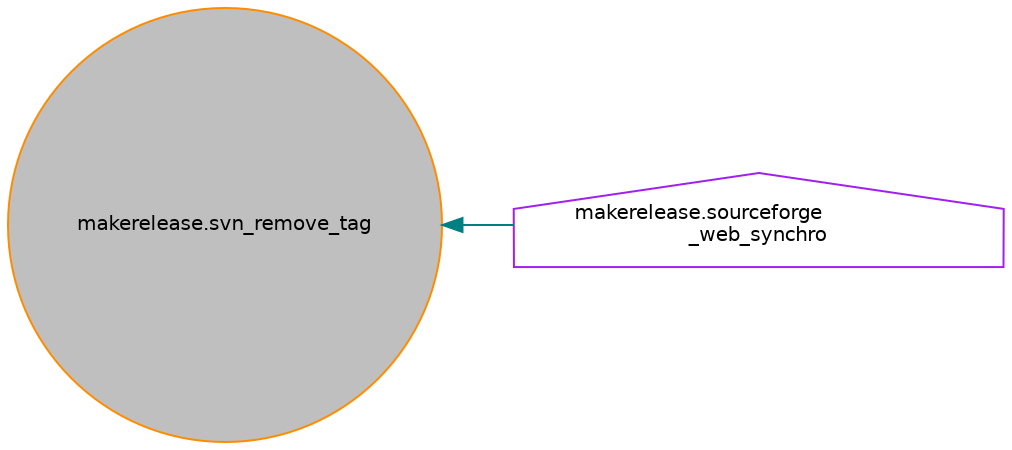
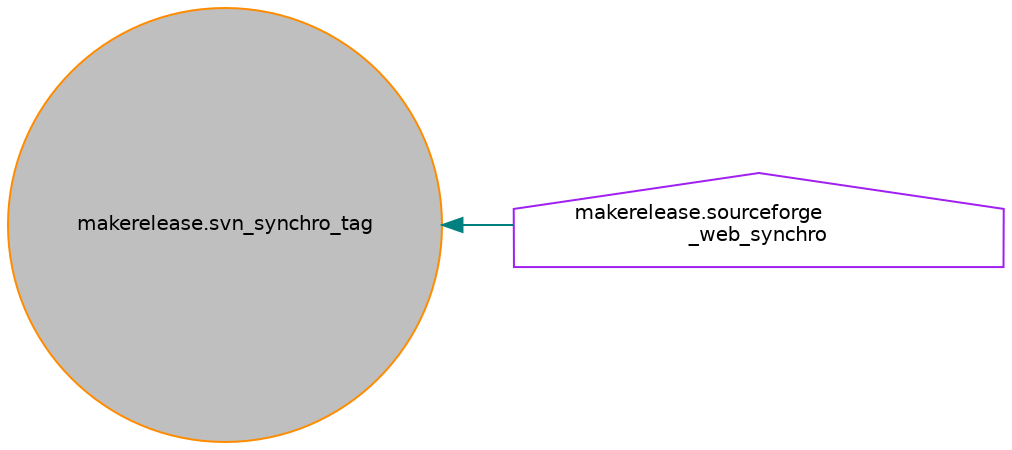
node "makerelease.svn_remove_tag": label "makerelease.svn_remove_tag" -> "makerelease.svn_synchro_tag"
